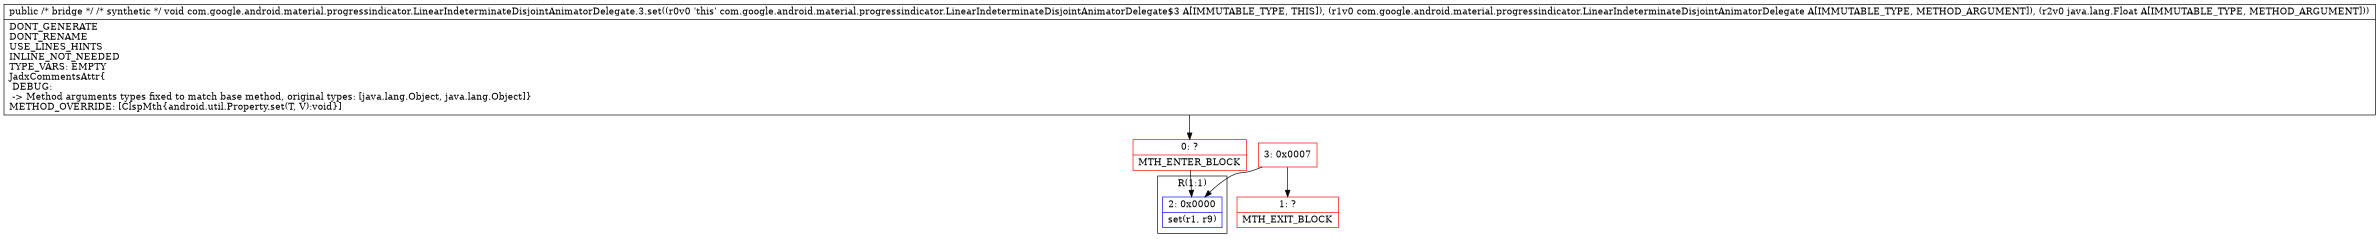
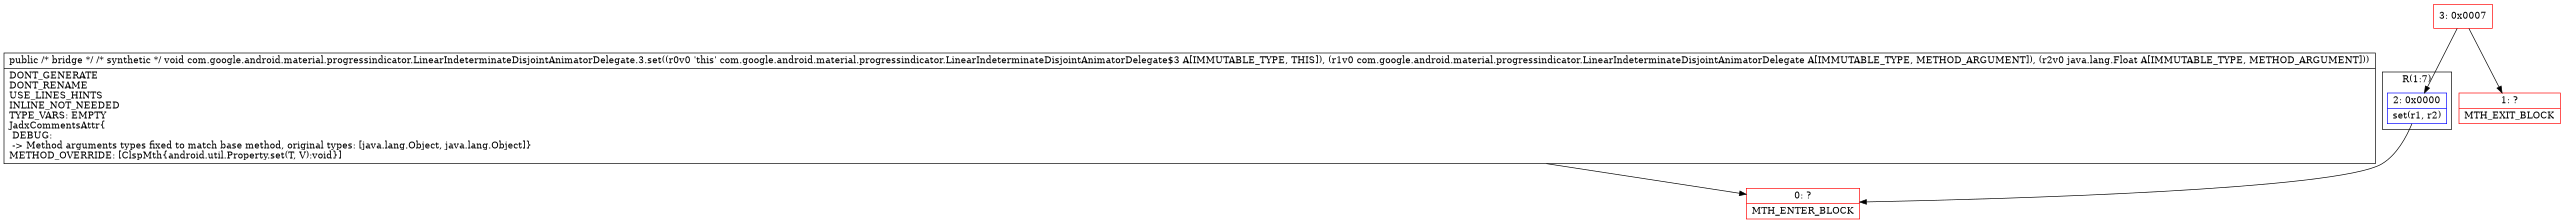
edge "0: ?" -> "2: 0x0000": reversed
cluster "R(1:1)": label "R(1:1)" -> "R(1:7)"
node "2: 0x0000": text "set(r1, r9)" -> "set(r1, r2)"
